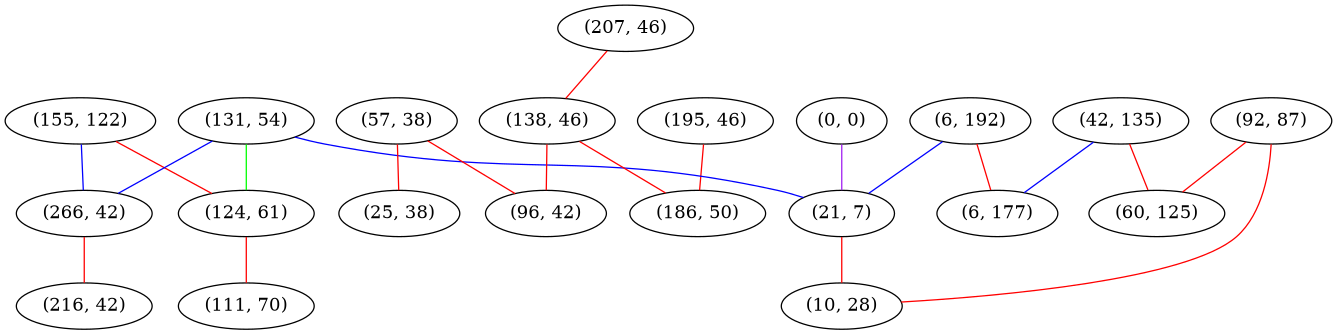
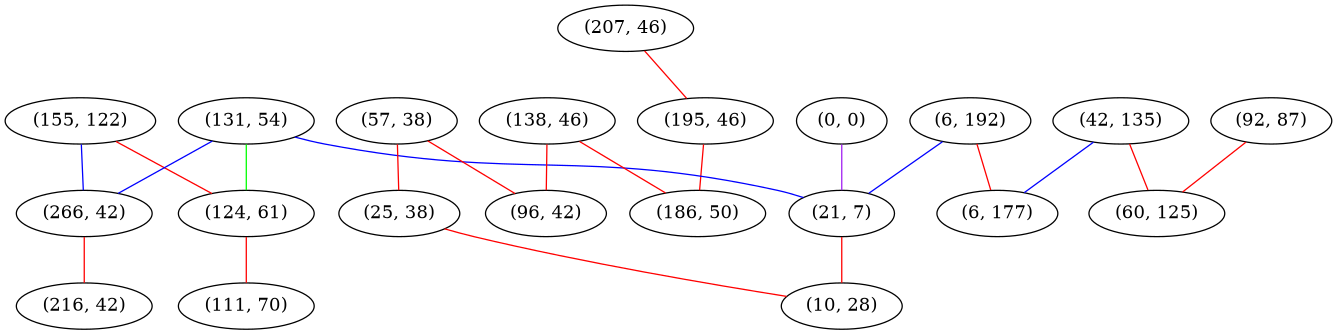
edge "(207, 46)" -- "(138, 46)": now "(207, 46)" -- "(195, 46)"
edge "(92, 87)" -- "(10, 28)": now "(25, 38)" -- "(10, 28)"
